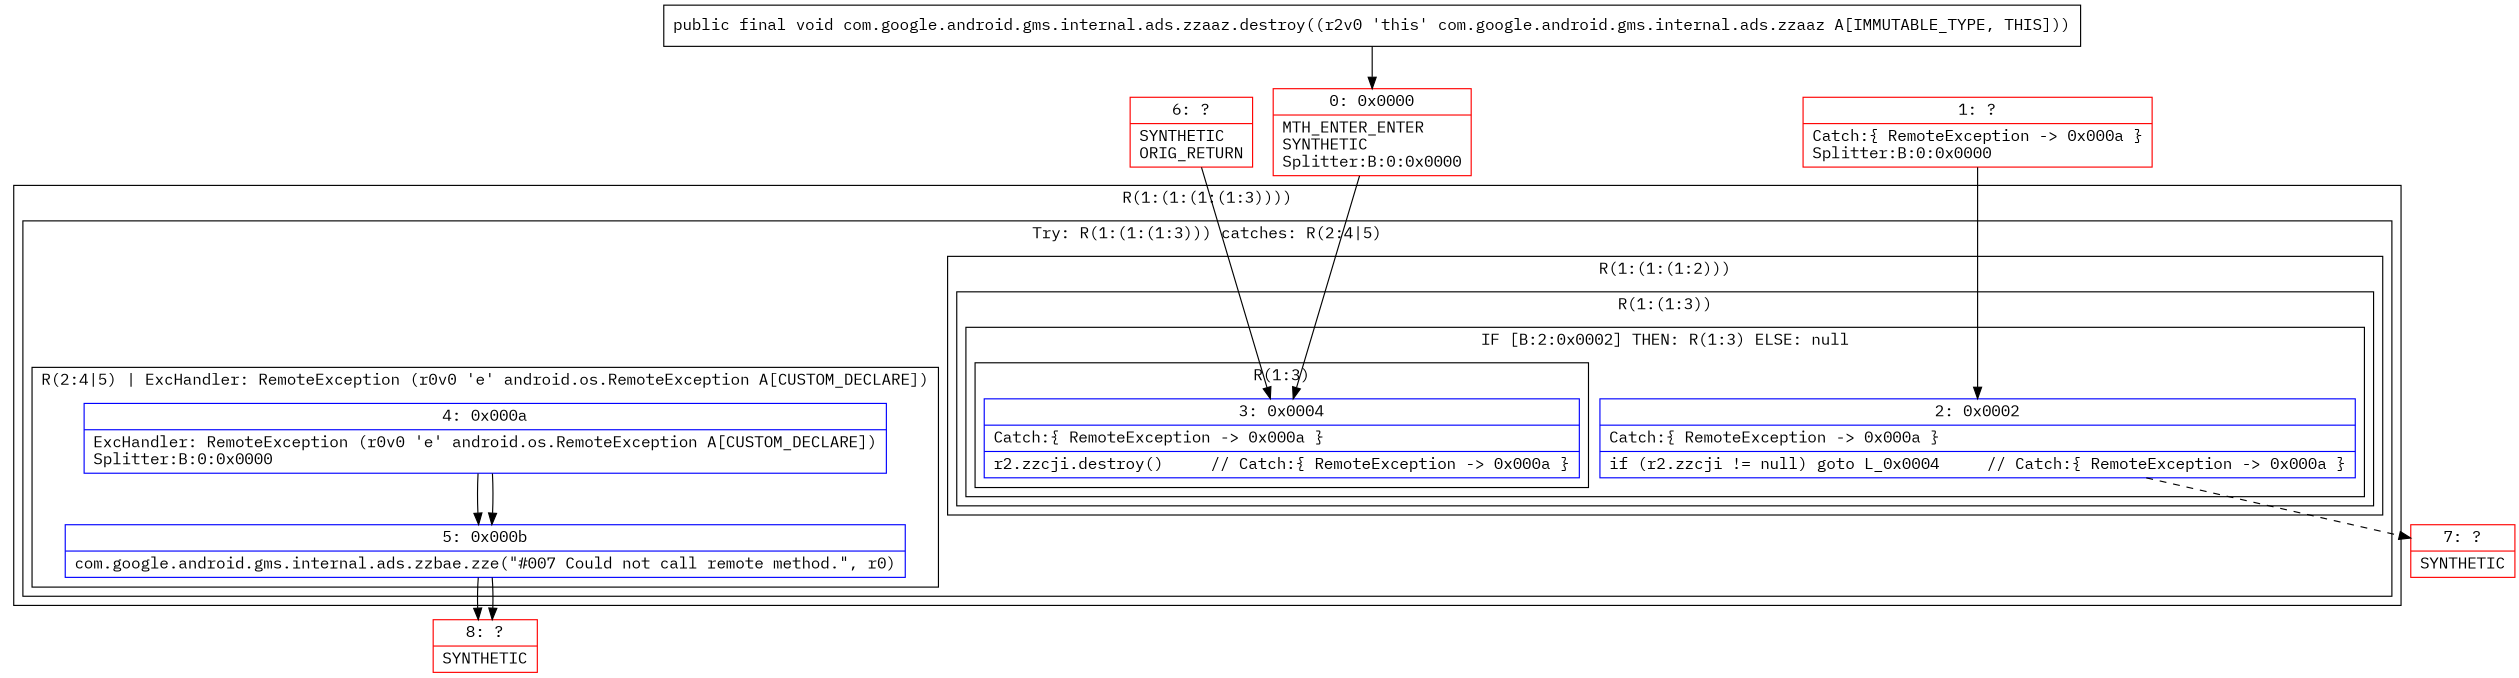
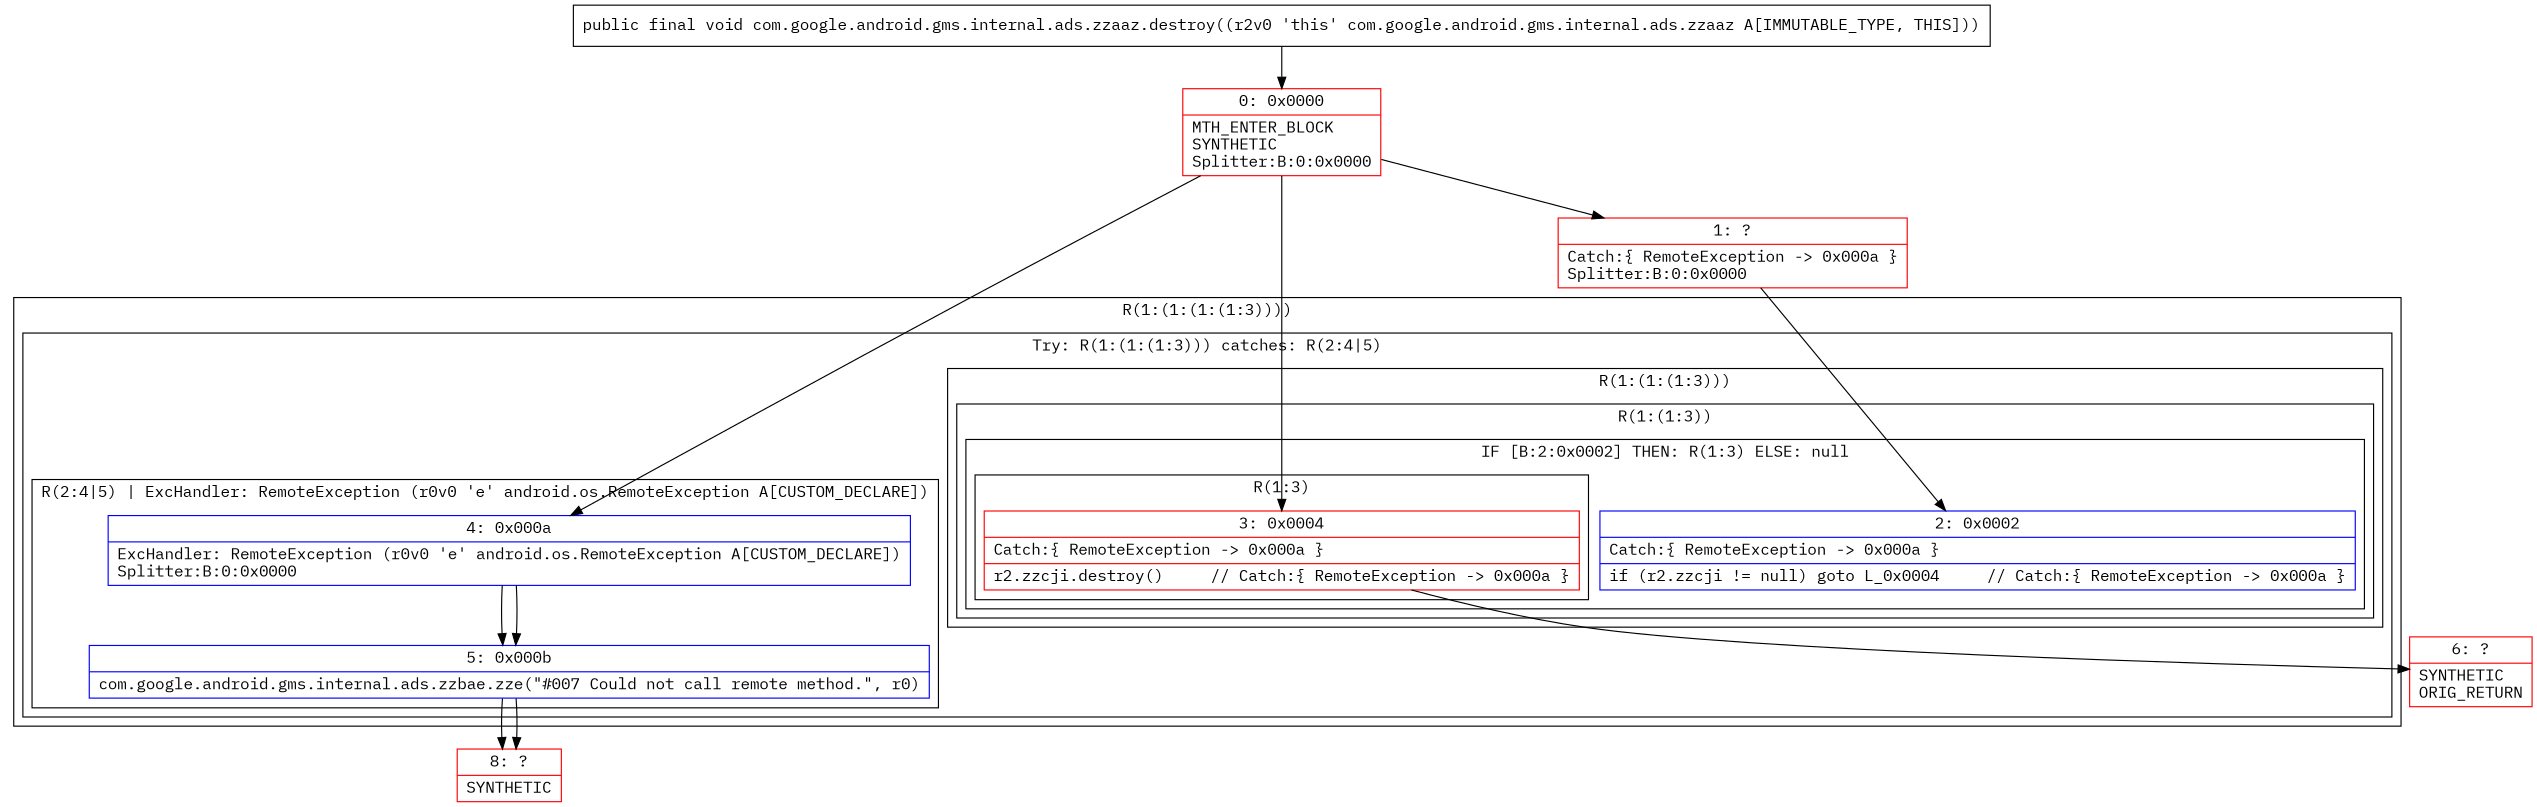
node "0: 0x0000": text "MTH_ENTER_ENTER" -> "MTH_ENTER_BLOCK"
edge "0: 0x0000" -> "1: ?": added
cluster "R(1:(1:(1:2)))": label "R(1:(1:(1:2)))" -> "R(1:(1:(1:3)))"
edge "6: ?" -> "3: 0x0004": reversed
edge "0: 0x0000" -> "4: 0x000a": added
node "3: 0x0004": color blue -> red
node "7: ?": removed
